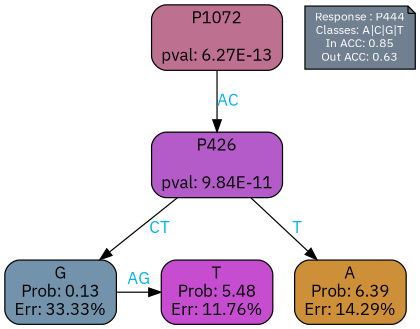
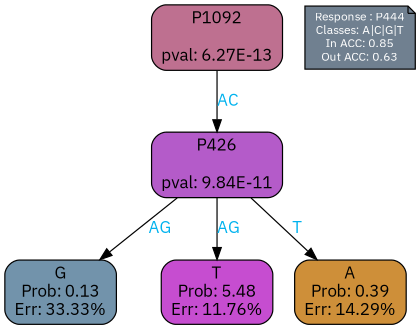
node "P1072 pval: 6.27E-13": label "P1072 pval: 6.27E-13" -> "P1092 pval: 6.27E-13"
edge "P426 pval: 9.84E-11" -> "G Prob: 0.13 Err: 33.33%": label "CT" -> "AG"
edge "G Prob: 0.13 Err: 33.33%" -> "T Prob: 5.48 Err: 11.76%": now "P426 pval: 9.84E-11" -> "T Prob: 5.48 Err: 11.76%"
node "A Prob: 6.39 Err: 14.29%": label "A Prob: 6.39 Err: 14.29%" -> "A Prob: 0.39 Err: 14.29%"
